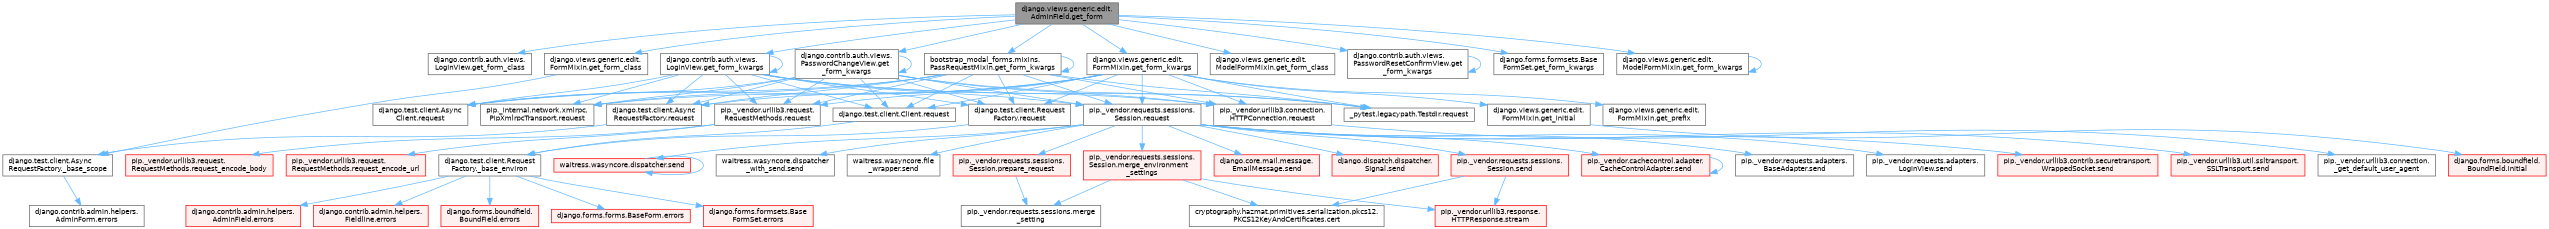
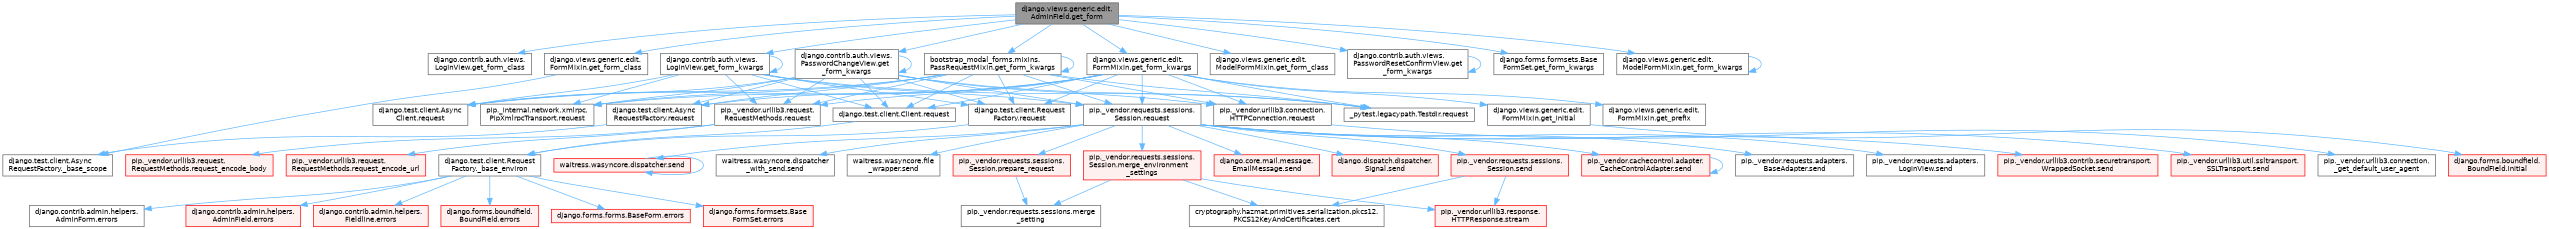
edge "django.contrib.auth.views. LoginView.get_form_kwargs" -> "django.test.client.Async RequestFactory.request": removed
edge "django.contrib.auth.views. LoginView.get_form_kwargs" -> "pip._vendor.urllib3.connection. HTTPConnection.request": removed
edge "django.test.client.Async RequestFactory._base_scope" -> "django.contrib.admin.helpers. AdminForm.errors": now "django.test.client.Request Factory._base_environ" -> "django.contrib.admin.helpers. AdminForm.errors"
